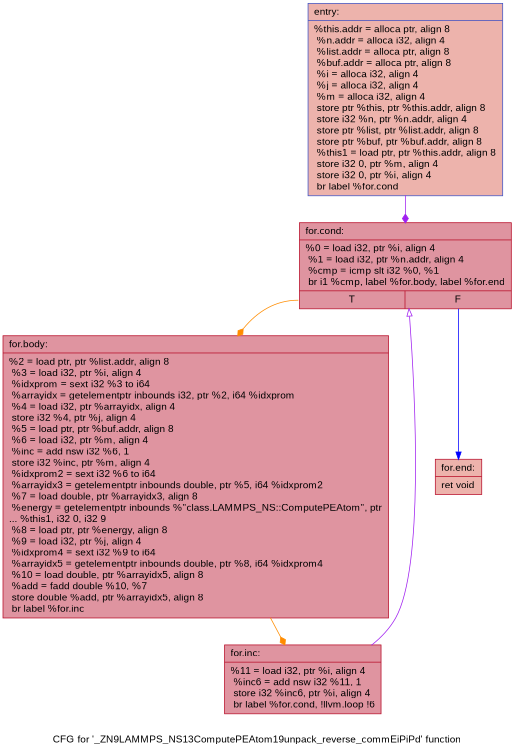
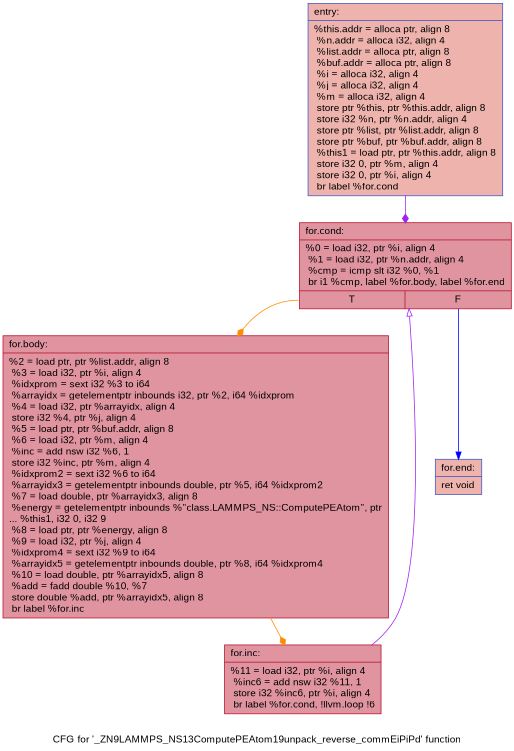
node "for.end:": color #b70d28ff -> #3d50c3ff
